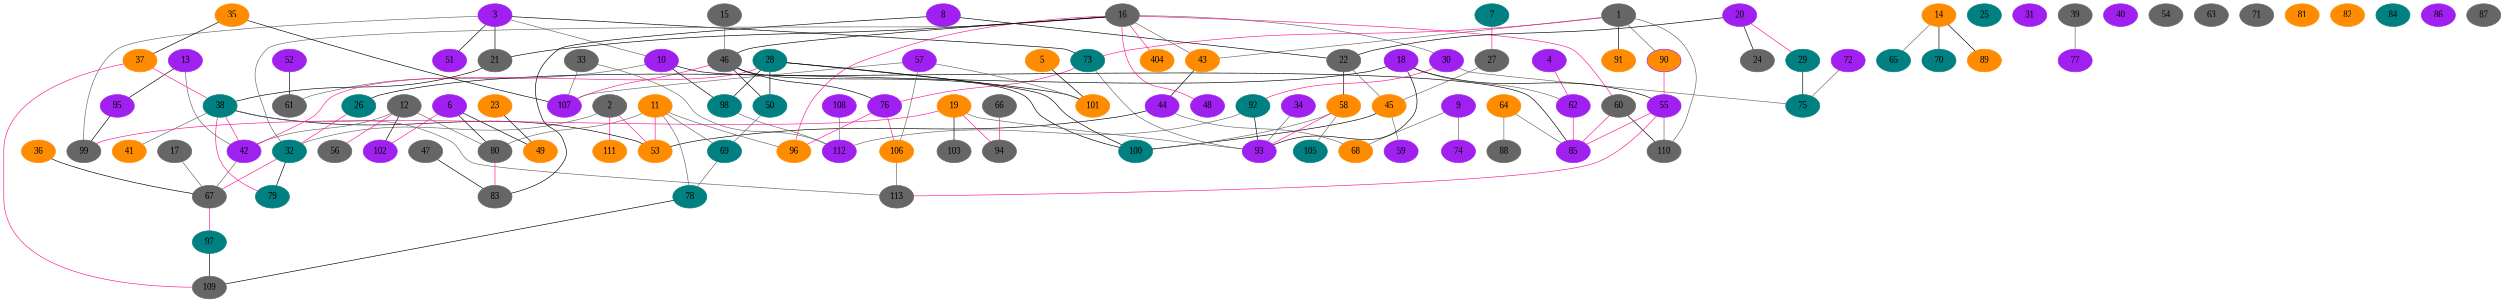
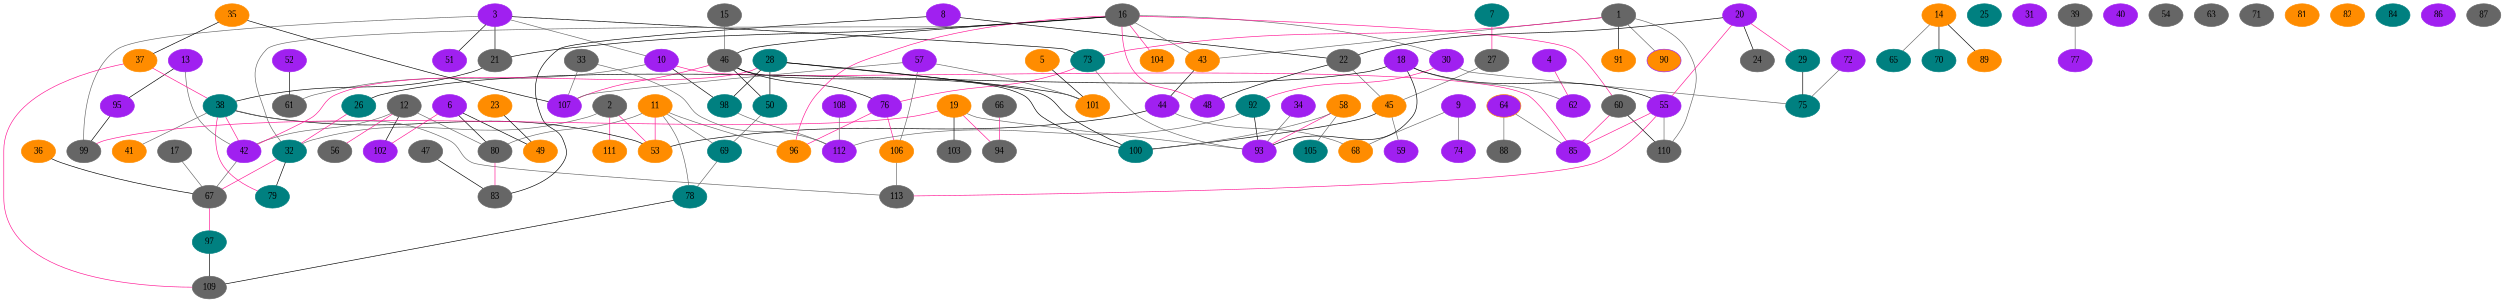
node "404": label "404" -> "104"
edge "10" -- "85": color black -> deeppink
edge "22" -- "58": now "22" -- "48"
edge "90" -- "55": now "20" -- "55"
node "64": fillcolor darkorange -> purple
edge "62" -- "85": removed
